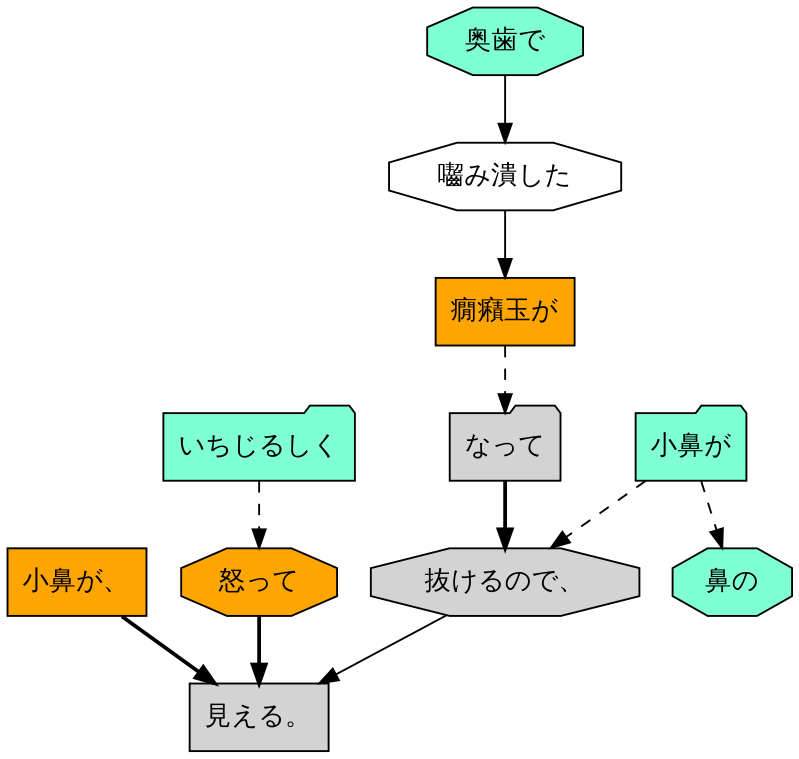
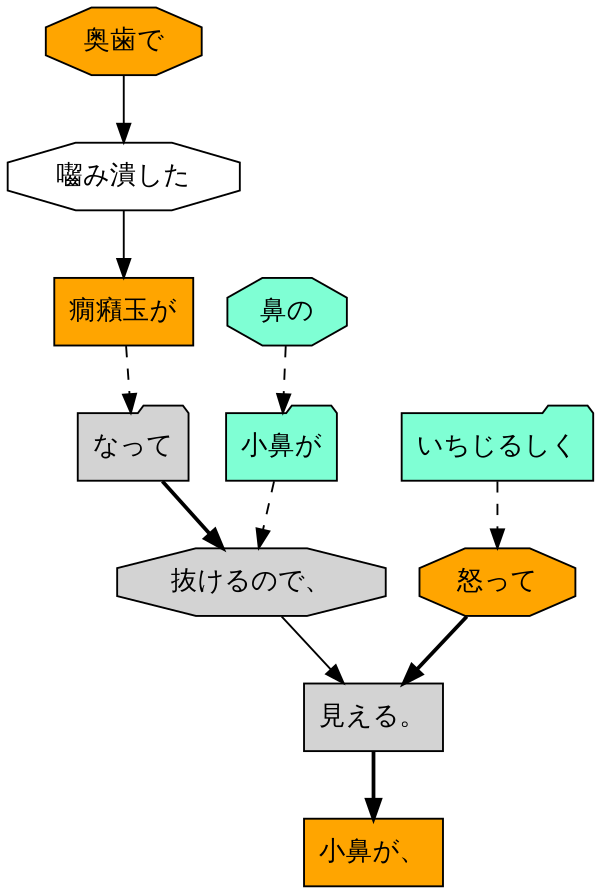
node "奥歯で": fillcolor aquamarine -> orange
edge "小鼻が" -> "鼻の": reversed
edge "小鼻が、" -> "見える。": reversed
